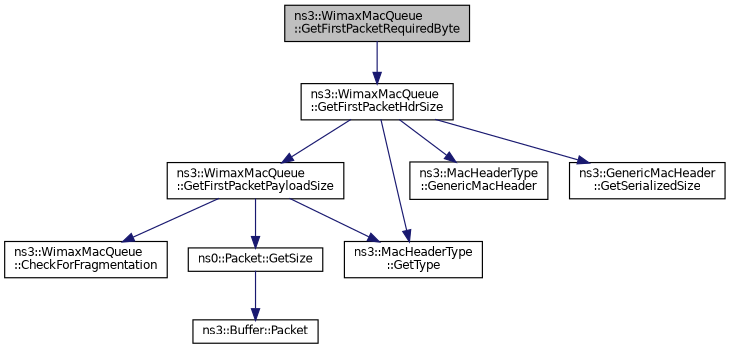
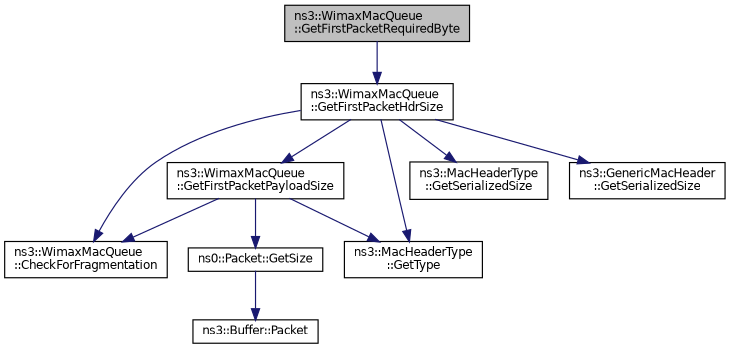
edge "ns3::WimaxMacQueue ::GetFirstPacketHdrSize" -> "ns3::WimaxMacQueue ::CheckForFragmentation": added
node "ns3::MacHeaderType ::GenericMacHeader": label "ns3::MacHeaderType ::GenericMacHeader" -> "ns3::MacHeaderType ::GetSerializedSize"
